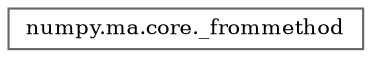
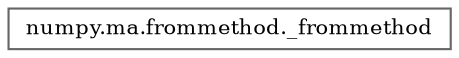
node "numpy.ma.core._frommethod": label "numpy.ma.core._frommethod" -> "numpy.ma.frommethod._frommethod"
